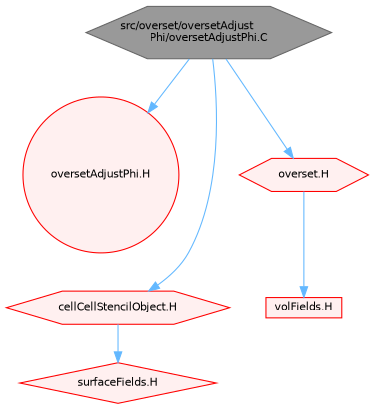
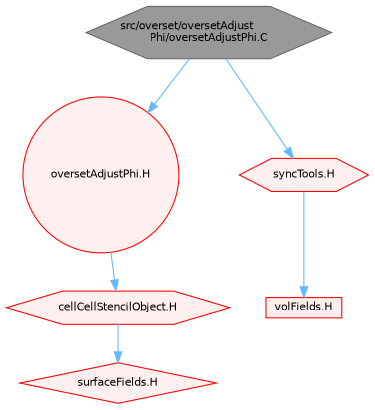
node "overset.H": label "overset.H" -> "syncTools.H"
edge "src/overset/oversetAdjust Phi/oversetAdjustPhi.C" -> "cellCellStencilObject.H": now "oversetAdjustPhi.H" -> "cellCellStencilObject.H"
